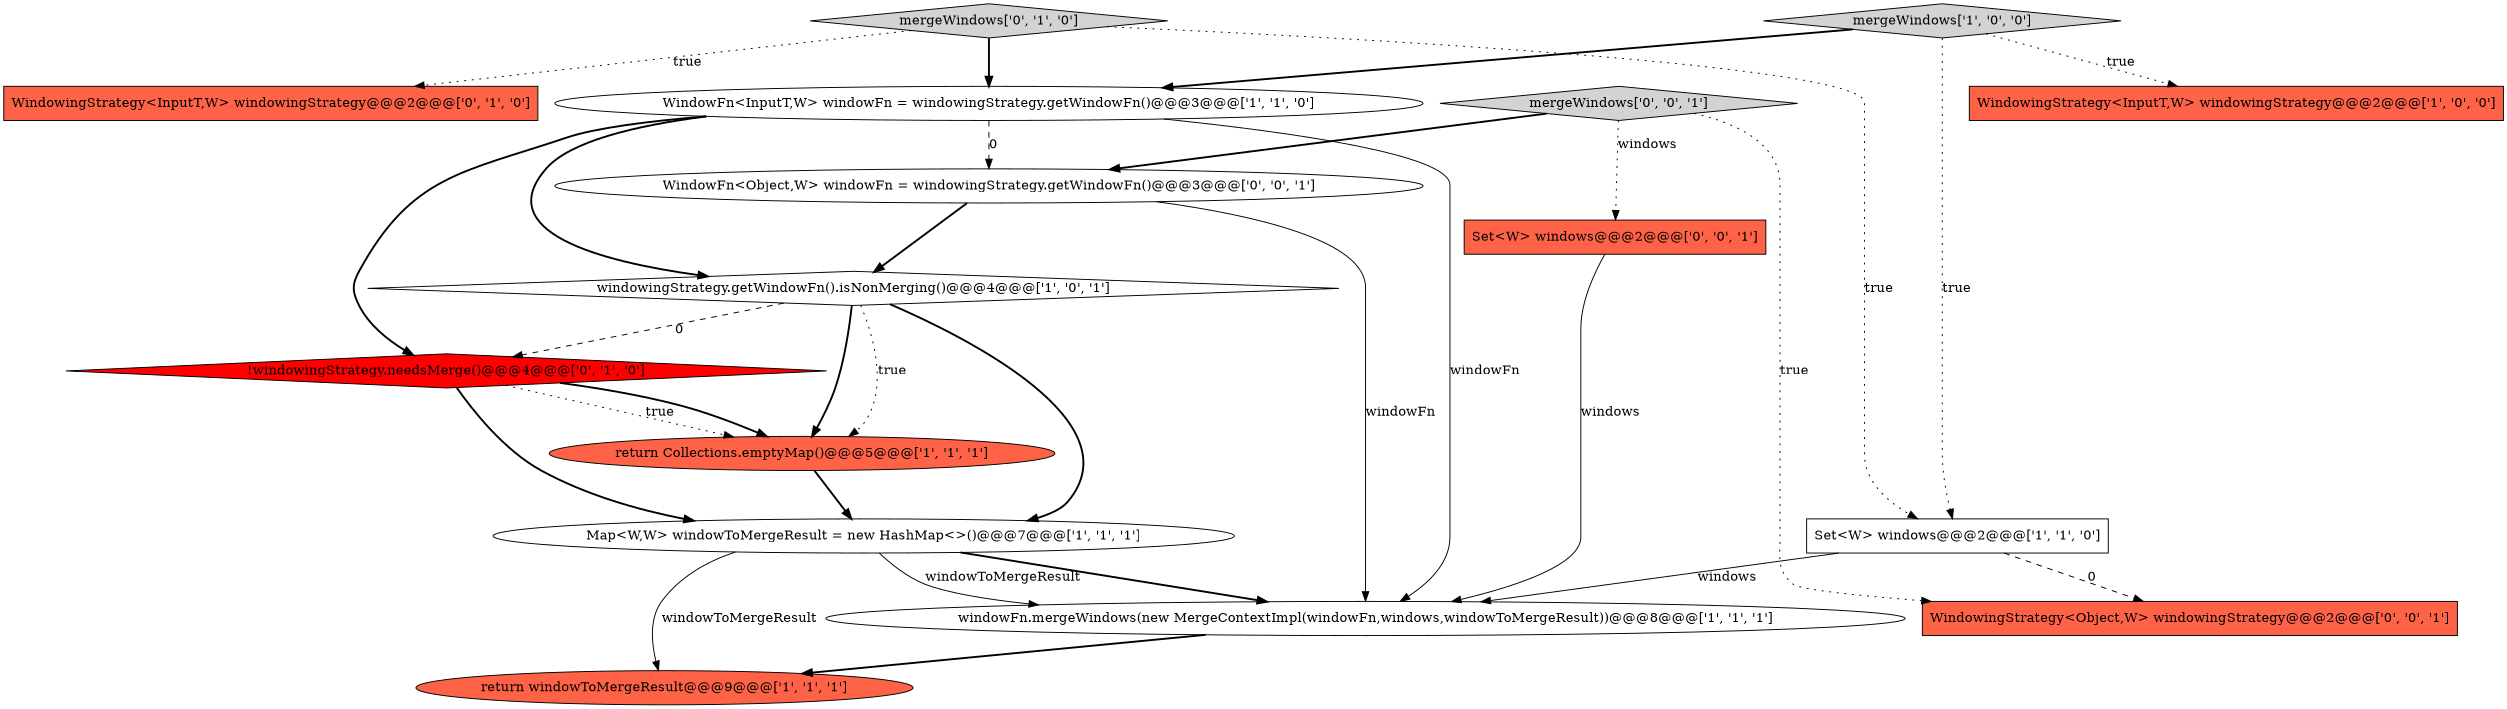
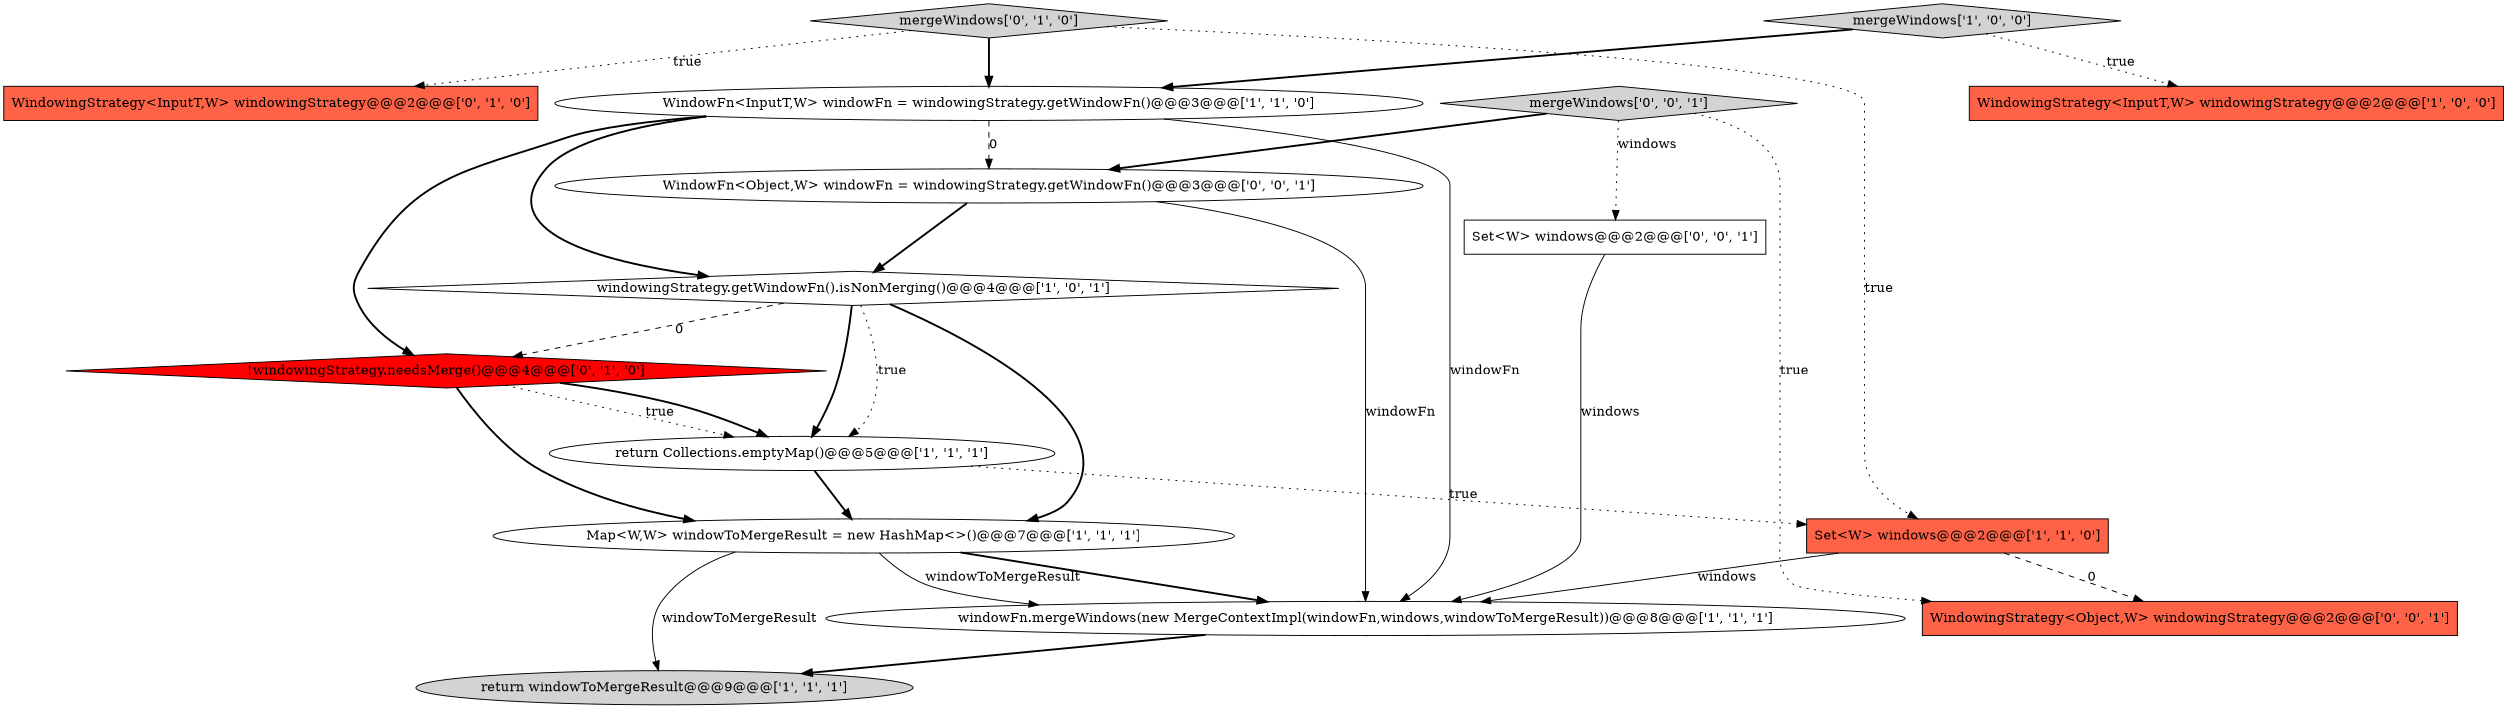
node "Set<W> windows@@@2@@@['0', '0', '1']": fillcolor tomato -> white
edge "mergeWindows['1', '0', '0']" -> "Set<W> windows@@@2@@@['1', '1', '0']": now "return Collections.emptyMap()@@@5@@@['1', '1', '1']" -> "Set<W> windows@@@2@@@['1', '1', '0']"
node "return Collections.emptyMap()@@@5@@@['1', '1', '1']": fillcolor tomato -> white
node "Set<W> windows@@@2@@@['1', '1', '0']": fillcolor white -> tomato
node "return windowToMergeResult@@@9@@@['1', '1', '1']": fillcolor tomato -> lightgray
